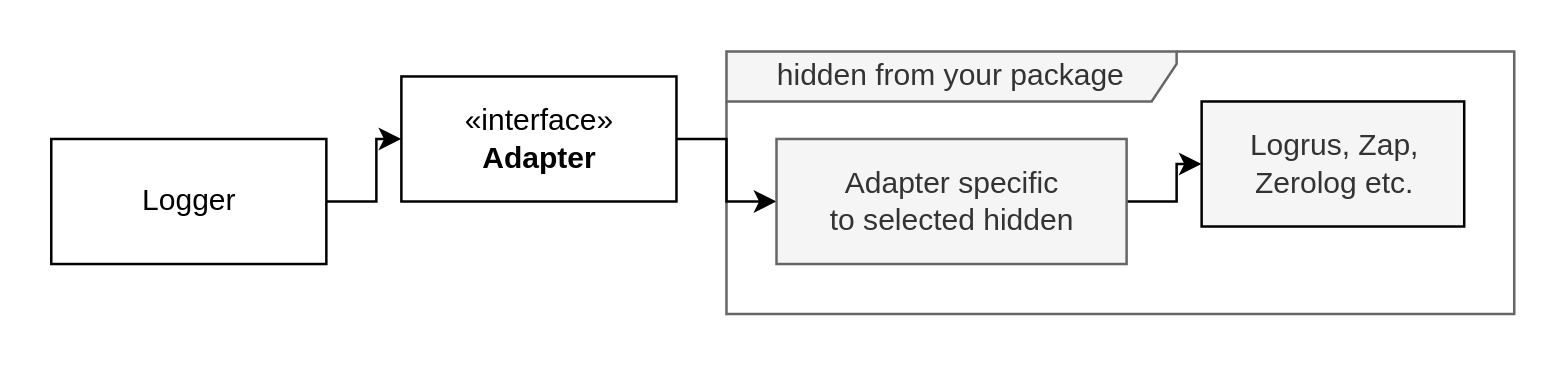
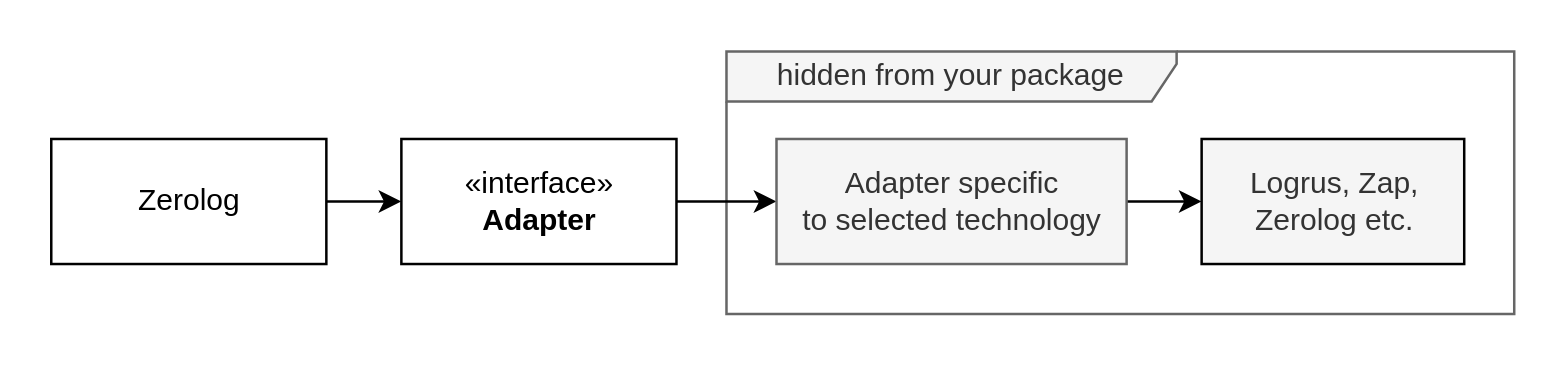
node "«interface» Adapter": moved (539, 139) -> (539, 201)
node "Logrus, Zap, Zerolog etc.": moved (1333, 164) -> (1333, 201)
node "Logger": label "Logger" -> "Zerolog"
node "Adapter specific to selected hidden": label "Adapter specific to selected hidden" -> "Adapter specific to selected technology"
